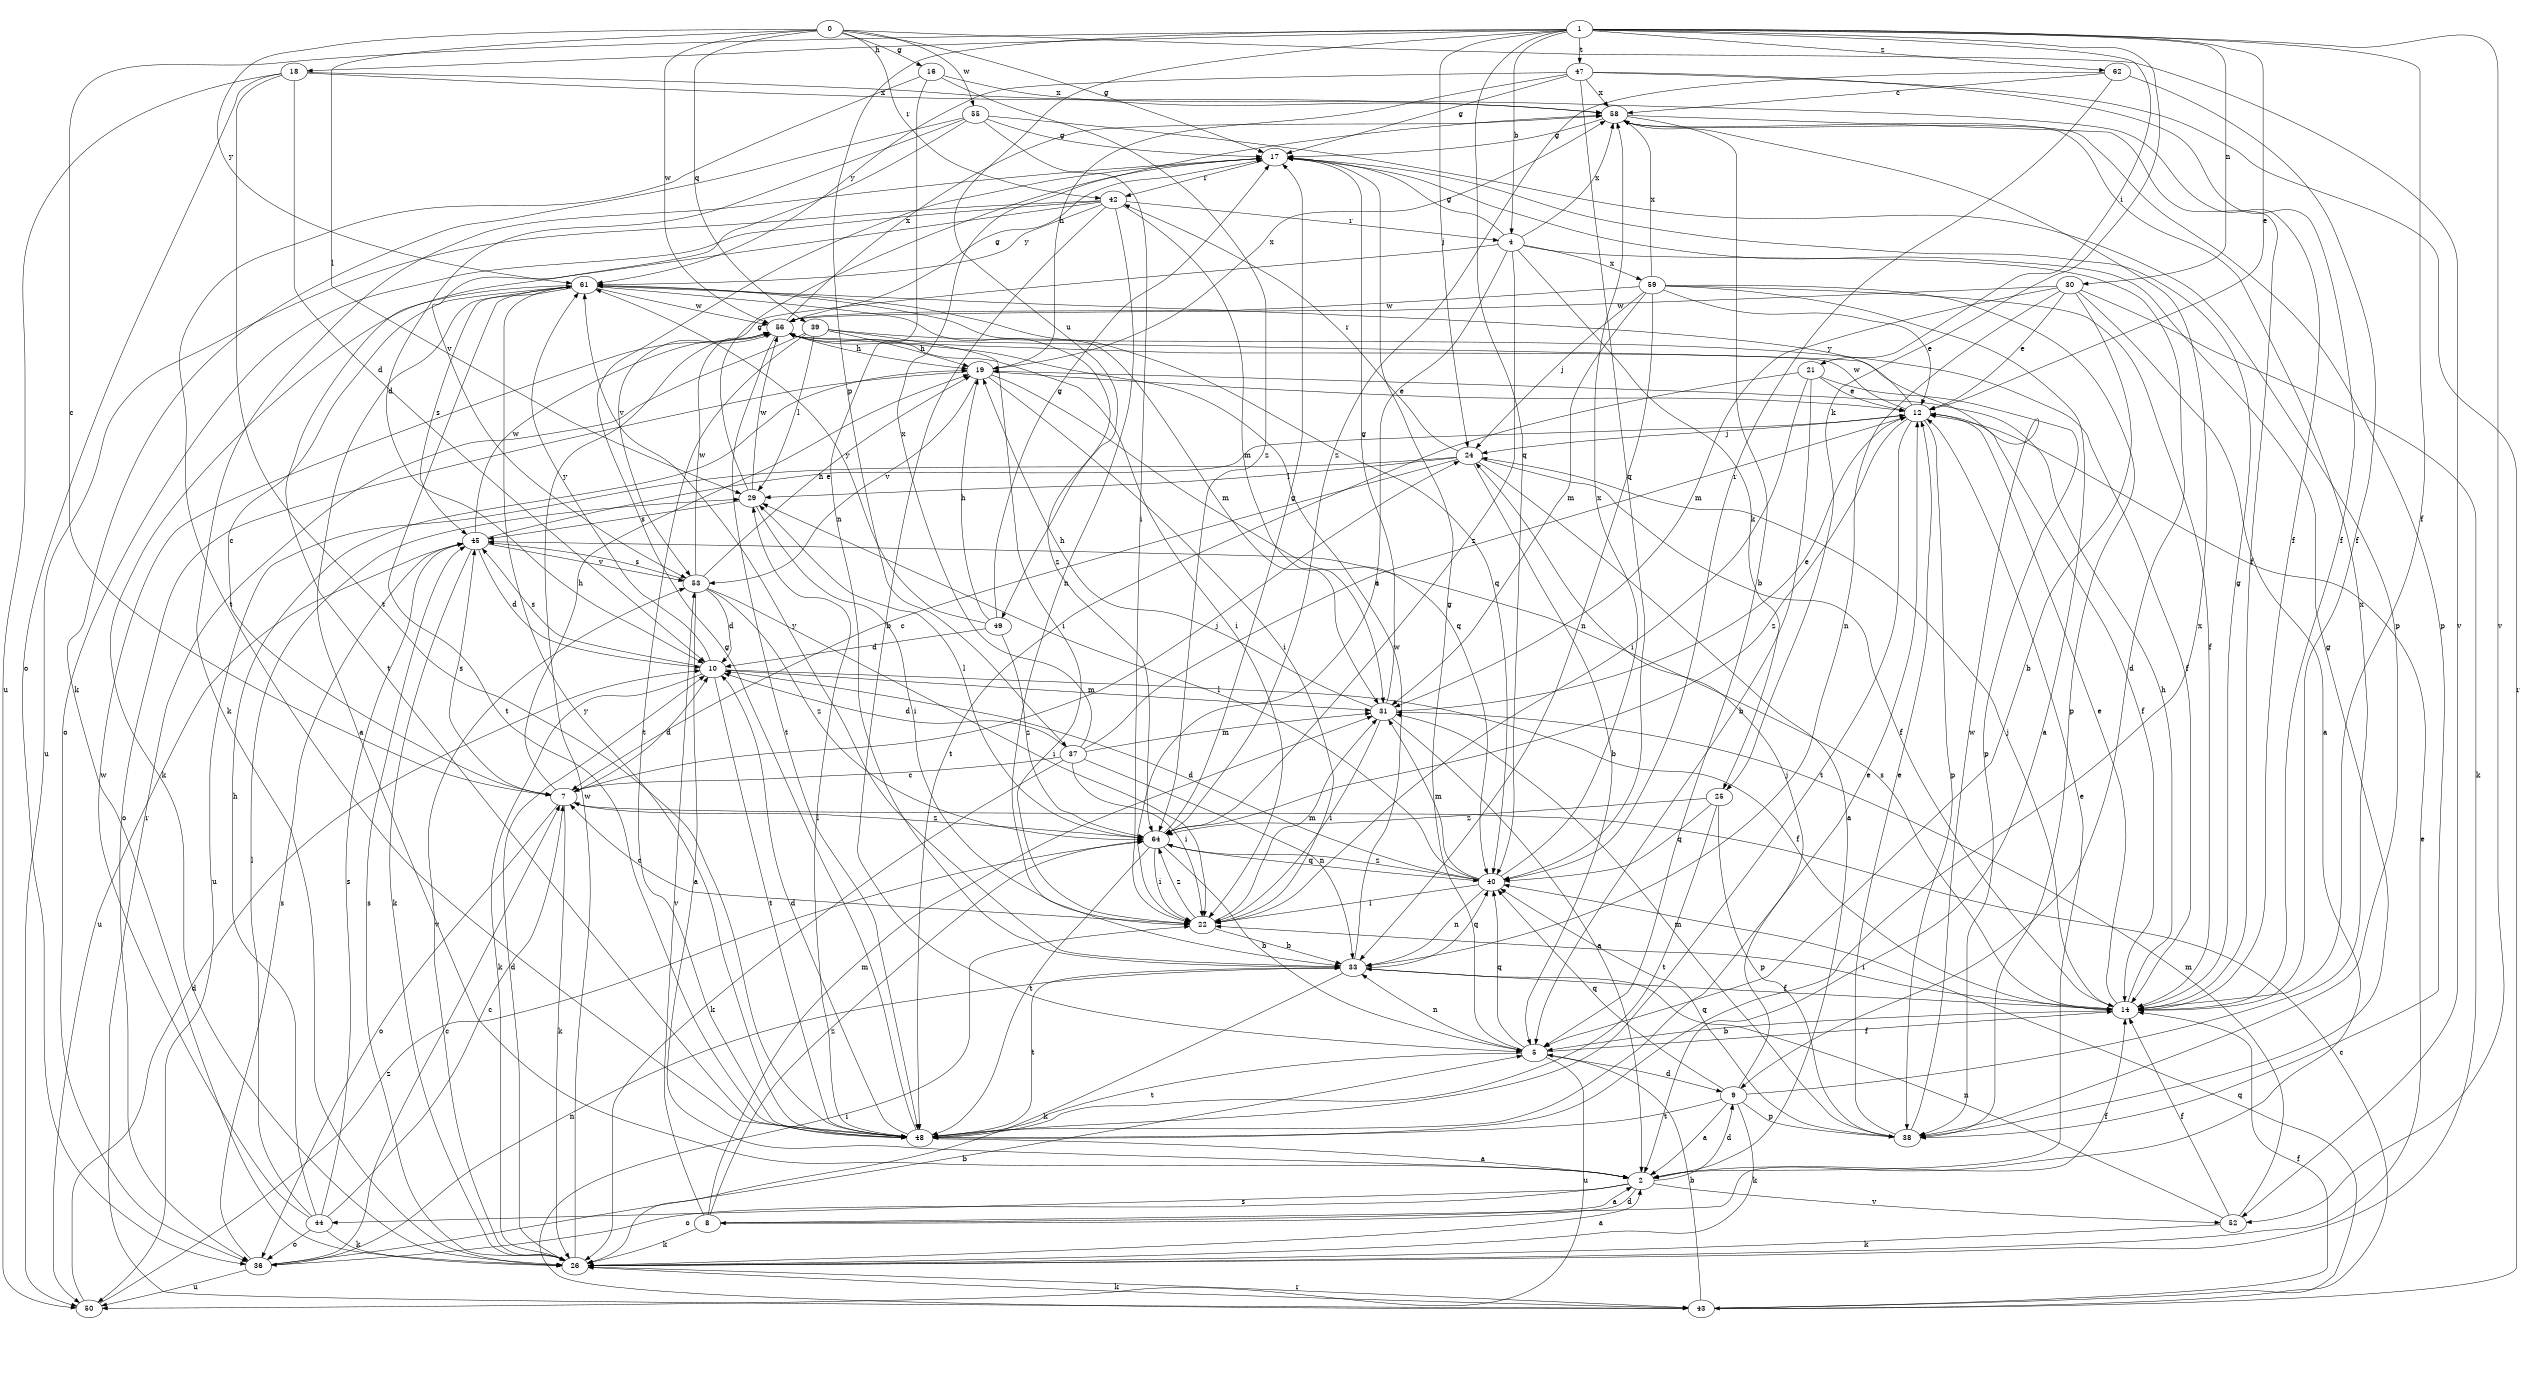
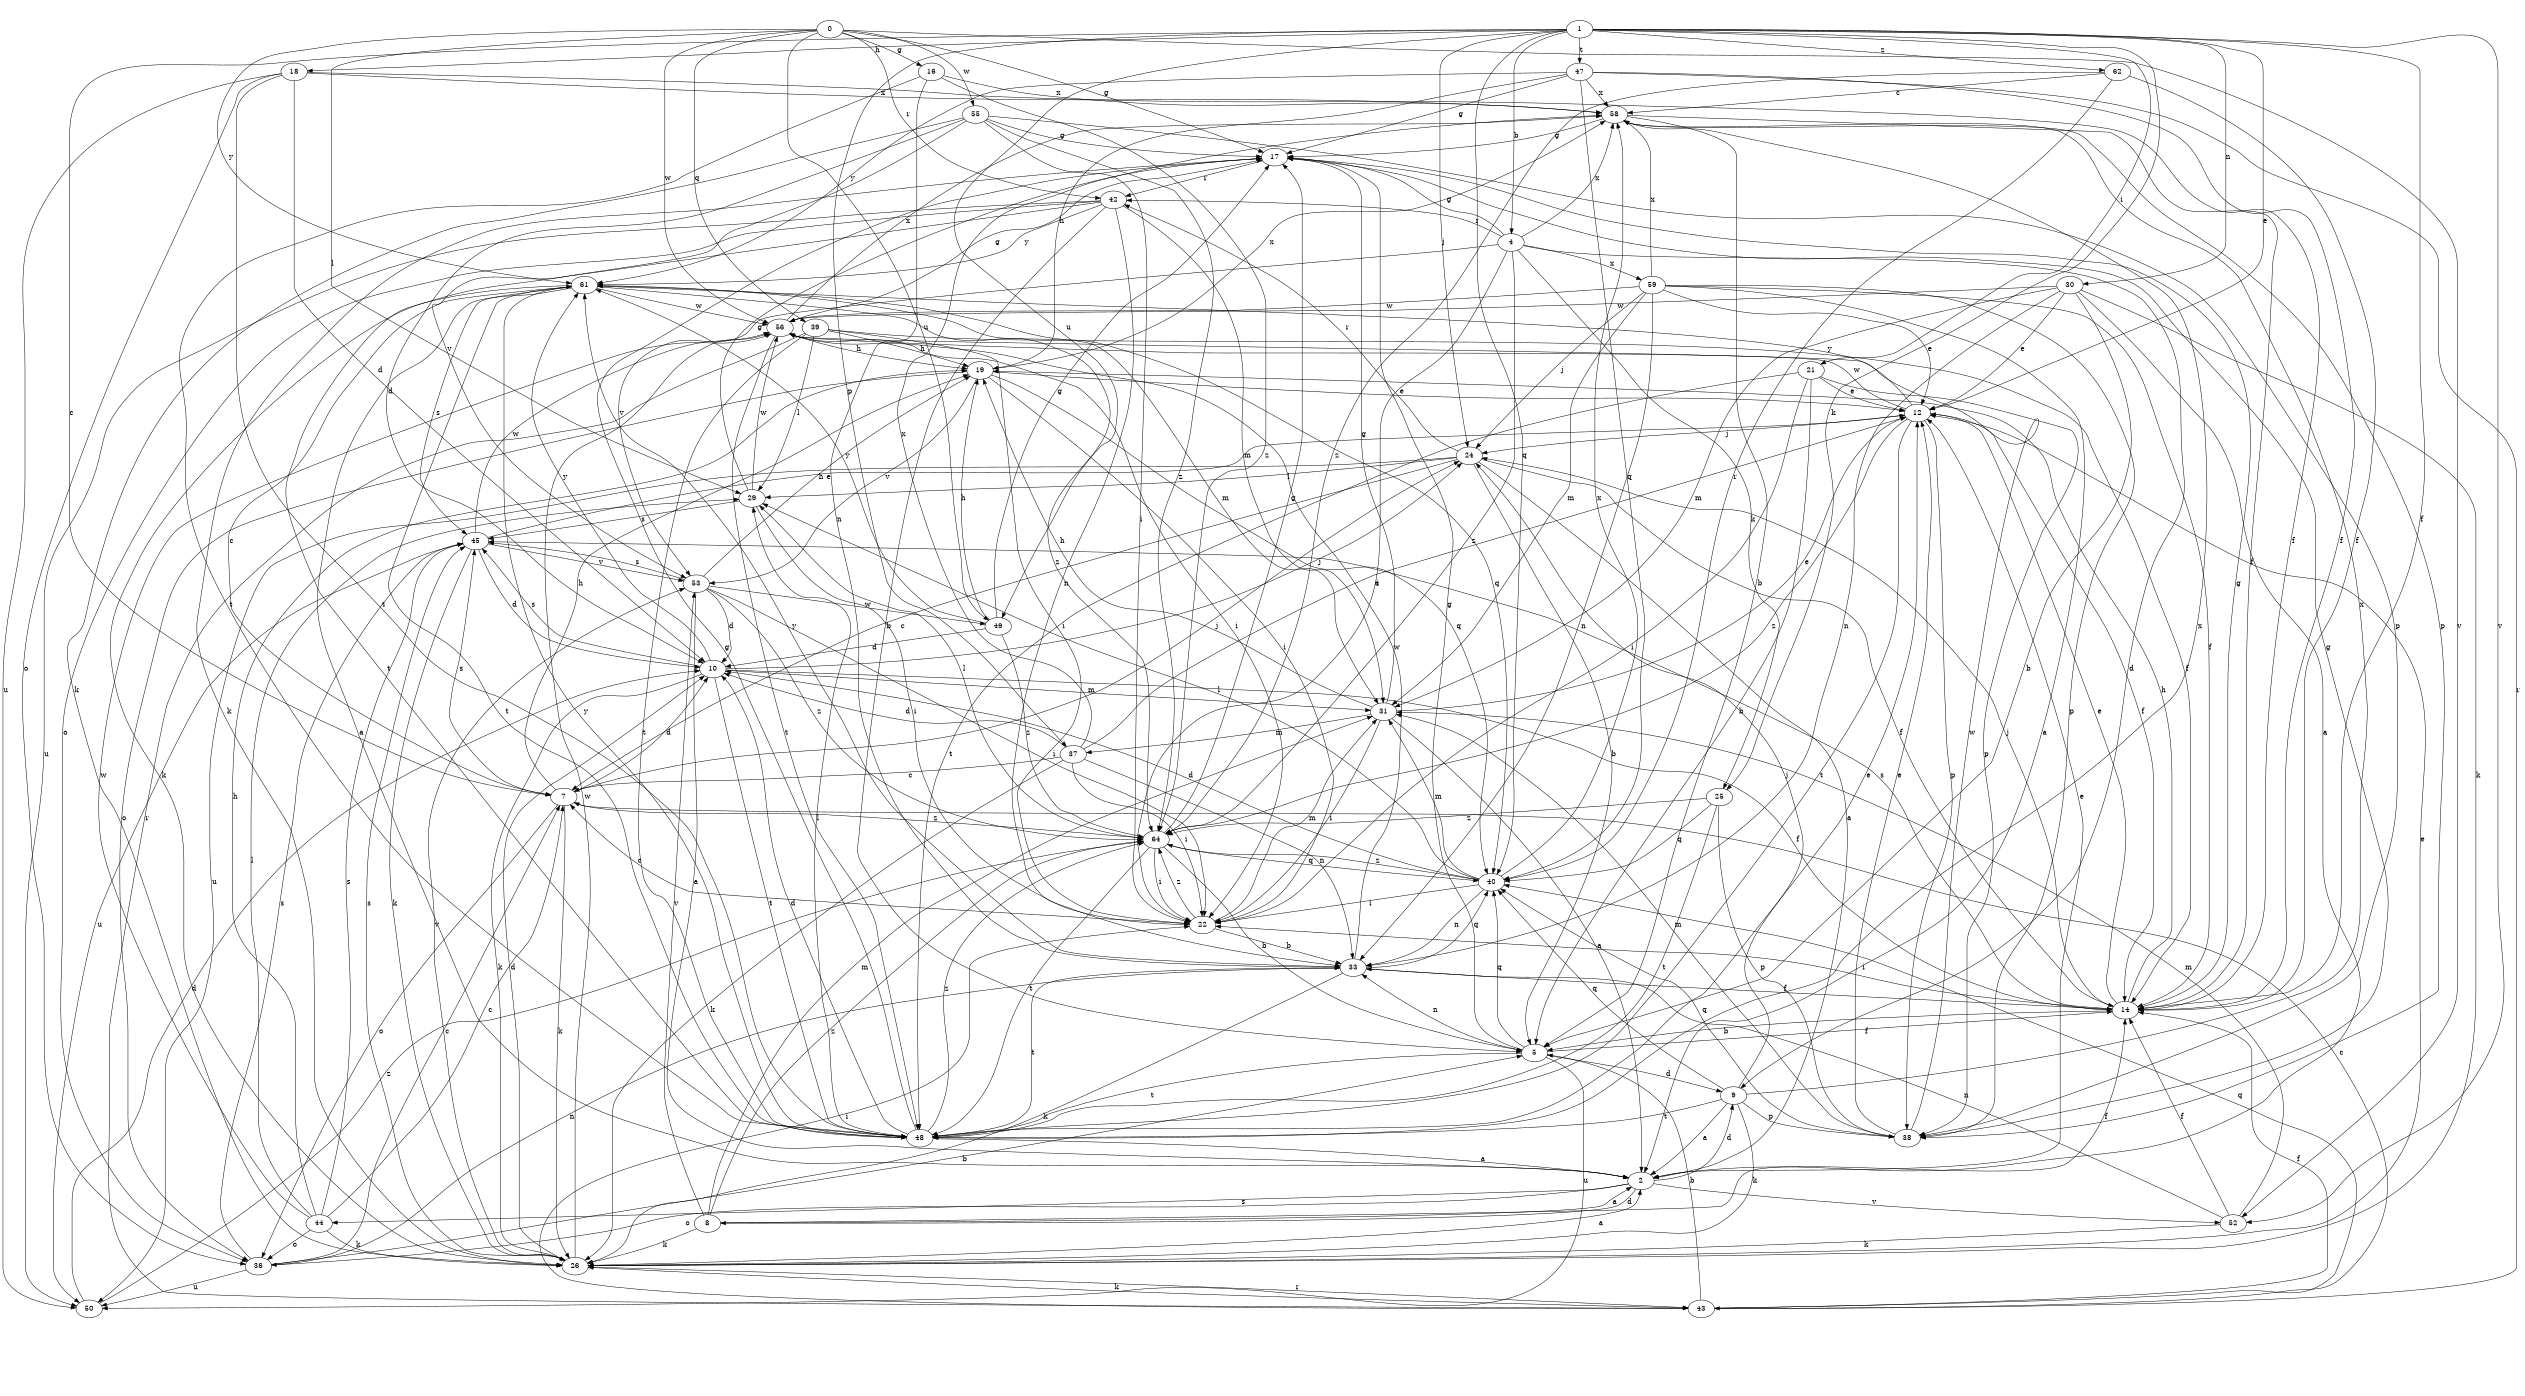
edge "42" -> "4": reversed
edge "0" -> "49": added, label "u"
edge "55" -> "64": added, label "z"
edge "53" -> "56": now "53" -> "49"
edge "10" -> "24": added, label "j"
edge "37" -> "31": reversed
edge "48" -> "64": added, label "z"
